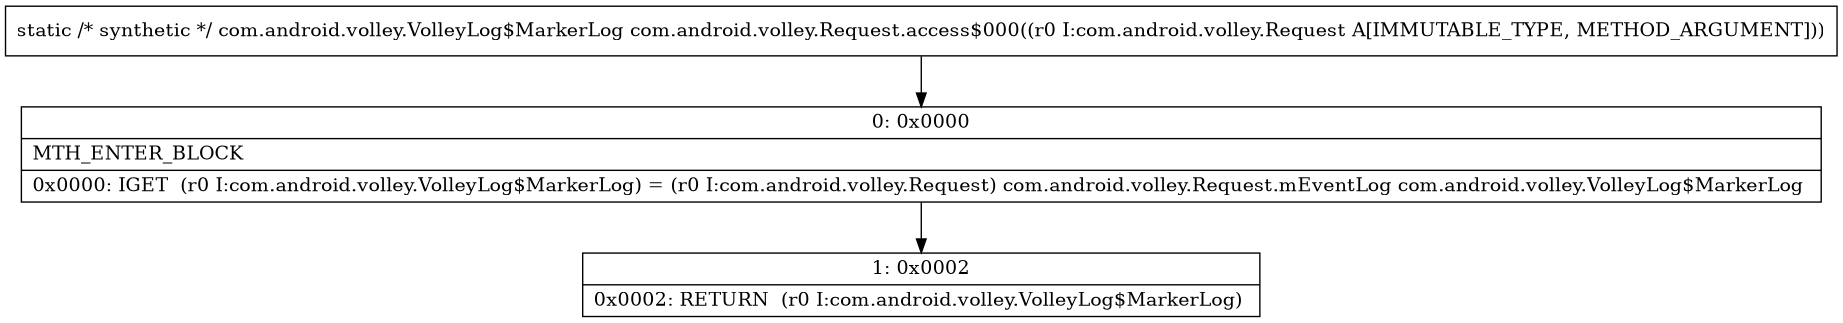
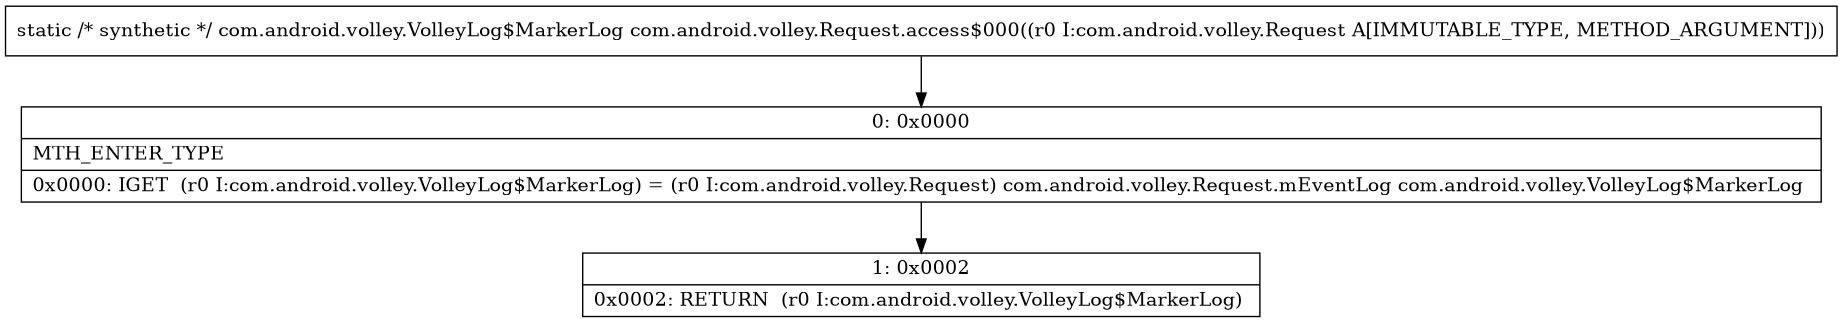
node "0: 0x0000": text "MTH_ENTER_BLOCK" -> "MTH_ENTER_TYPE"
